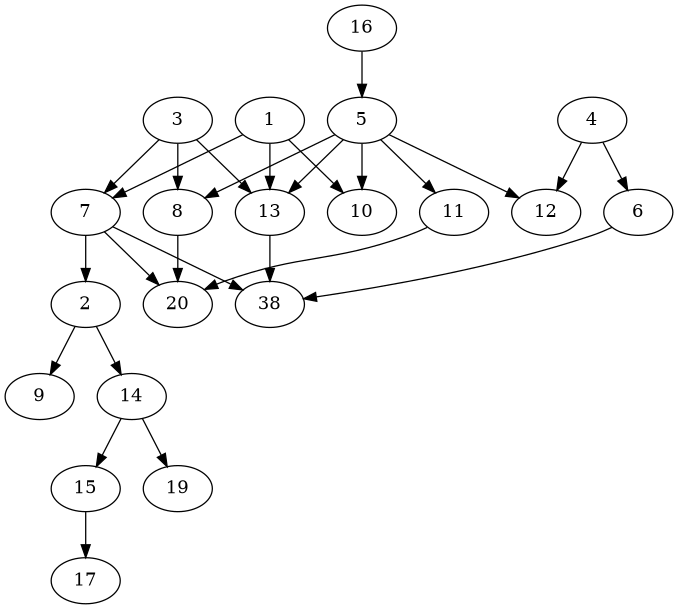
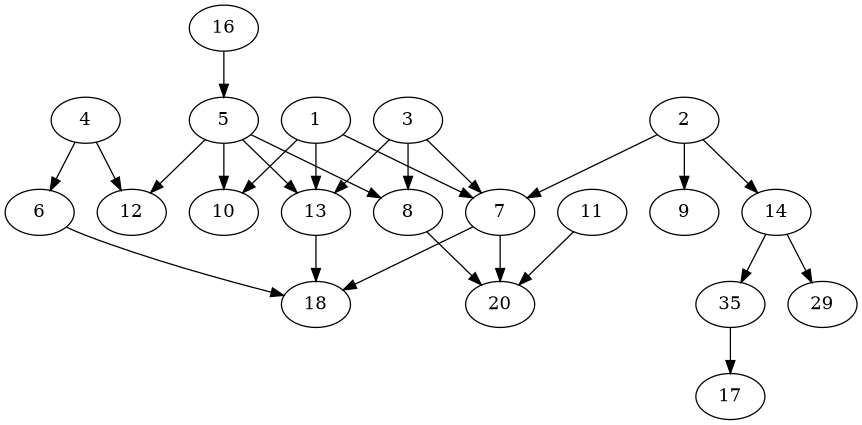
edge "5" -> "11": removed
edge "7" -> "2": reversed
node "38": label "38" -> "18"
node "15": label "15" -> "35"
node "19": label "19" -> "29"
